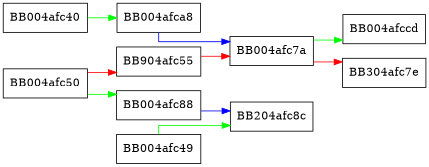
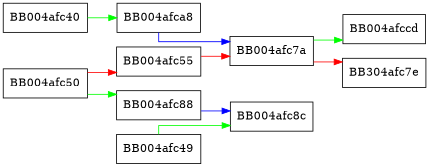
node "BB904afc55": label "BB904afc55" -> "BB004afc55"
node "BB204afc8c": label "BB204afc8c" -> "BB004afc8c"
